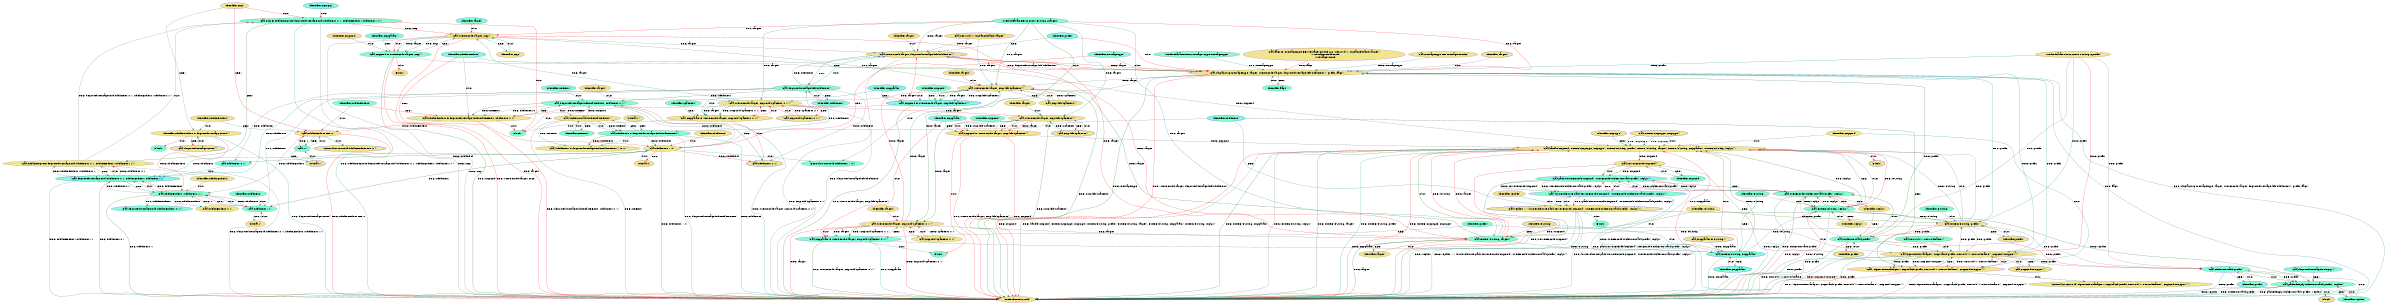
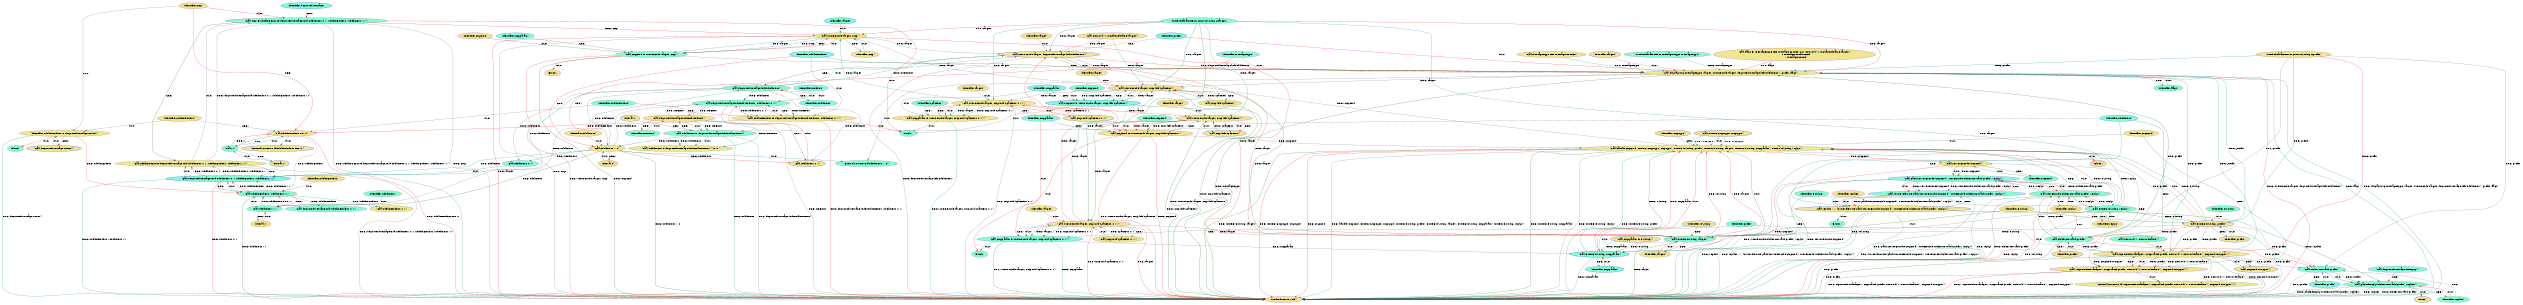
node "(Identifier,isEmpty)": label "(Identifier,isEmpty)" -> "(Identifier,dequotedMessage)"
node "(Call,nickFromMask.indexOf(XDELIM))": label "(Call,nickFromMask.indexOf(XDELIM))" -> "(Call,dequotedMessage.indexOf(XDELIM))"
edge "(Call,Q_ARG(QString, ctcpparam))" -> "(Call,Q_ARG(QString, reply_))": reversed
